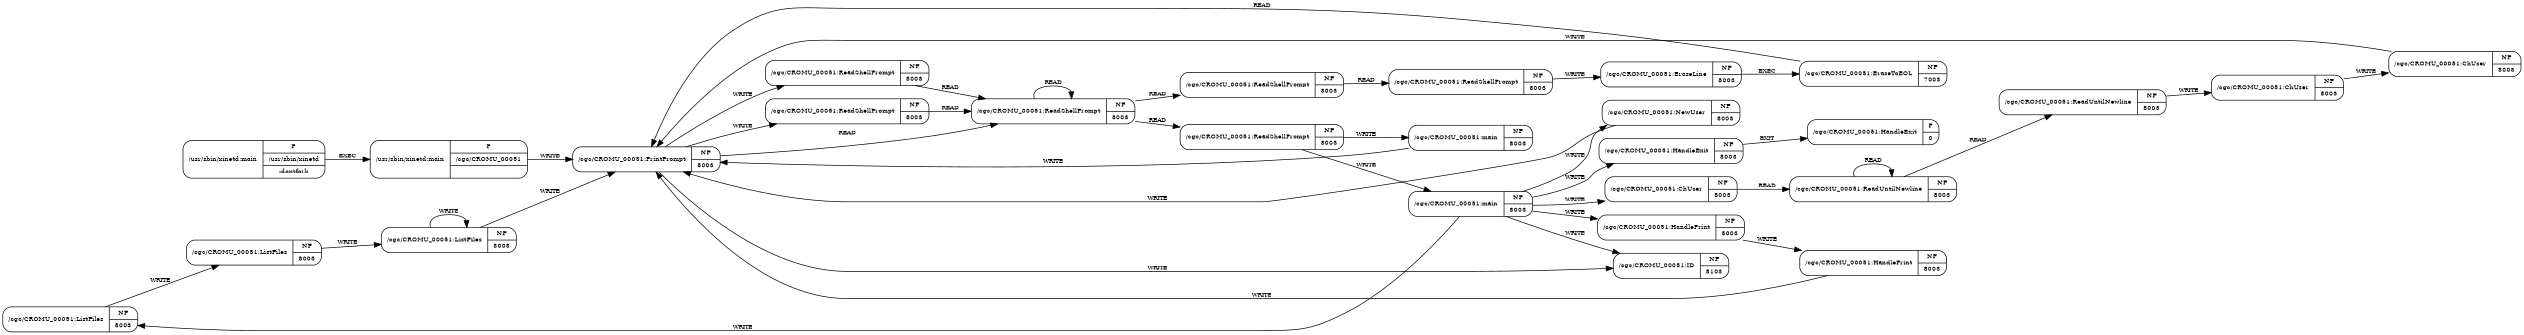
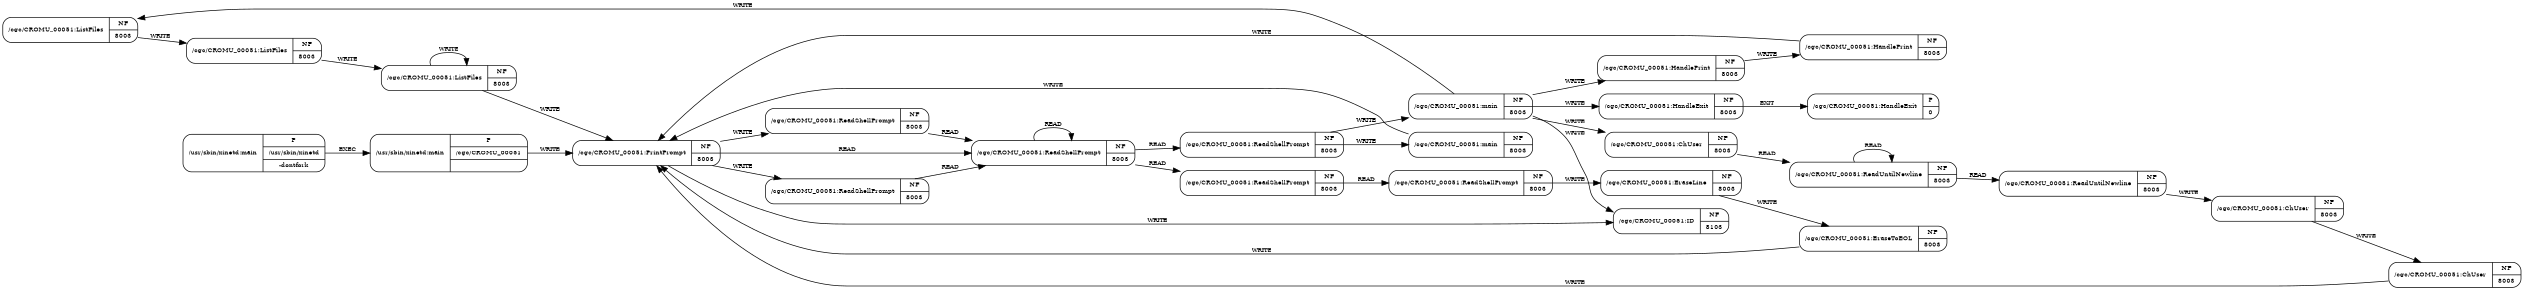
edge "/cgc/CROMU_00051:EraseToEOL" -> "/cgc/CROMU_00051:PrintPrompt": label "READ" -> "WRITE"
edge "/cgc/CROMU_00051:EraseLine" -> "/cgc/CROMU_00051:EraseToEOL": label "EXEC" -> "WRITE"
node "/cgc/CROMU_00051:EraseToEOL": text "7003" -> "8003"
node "/cgc/CROMU_00051:NewUser": removed
